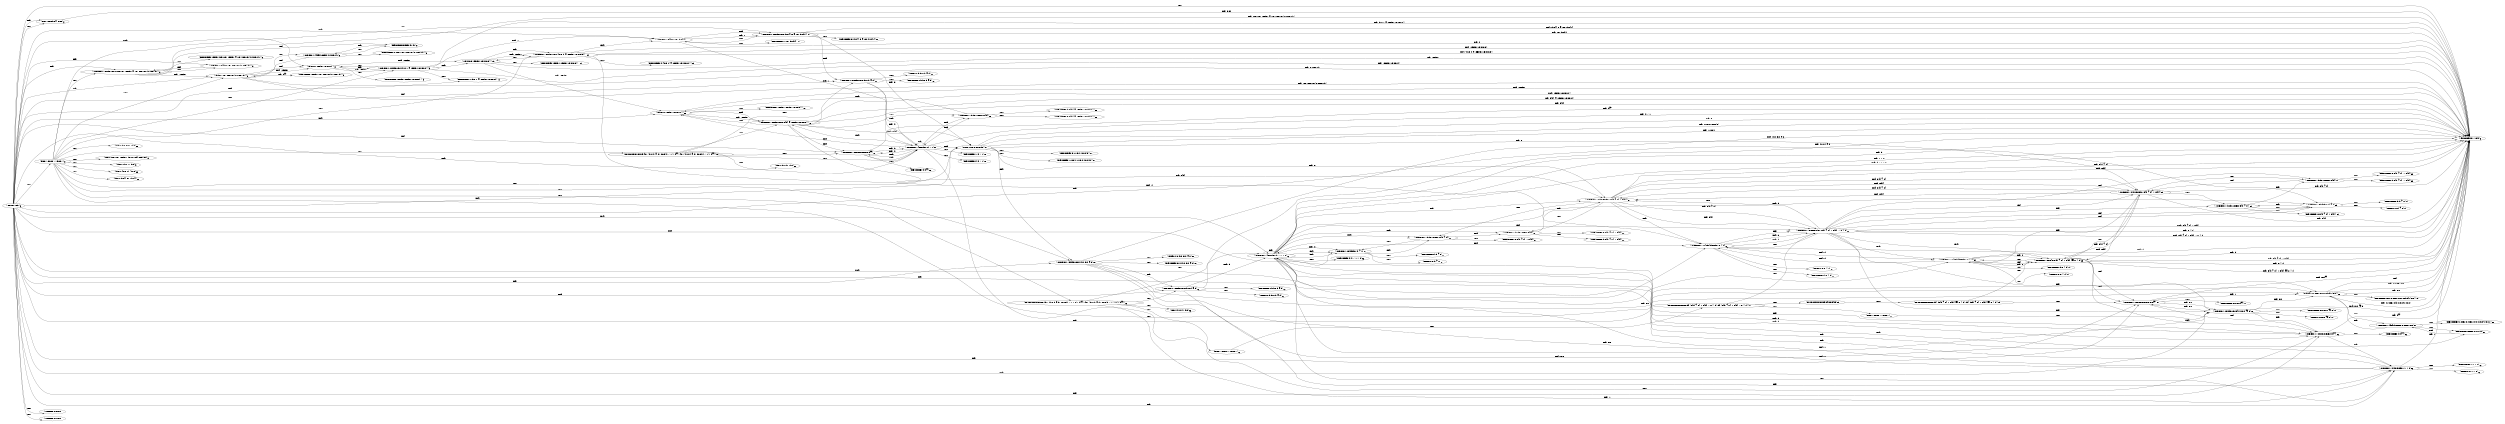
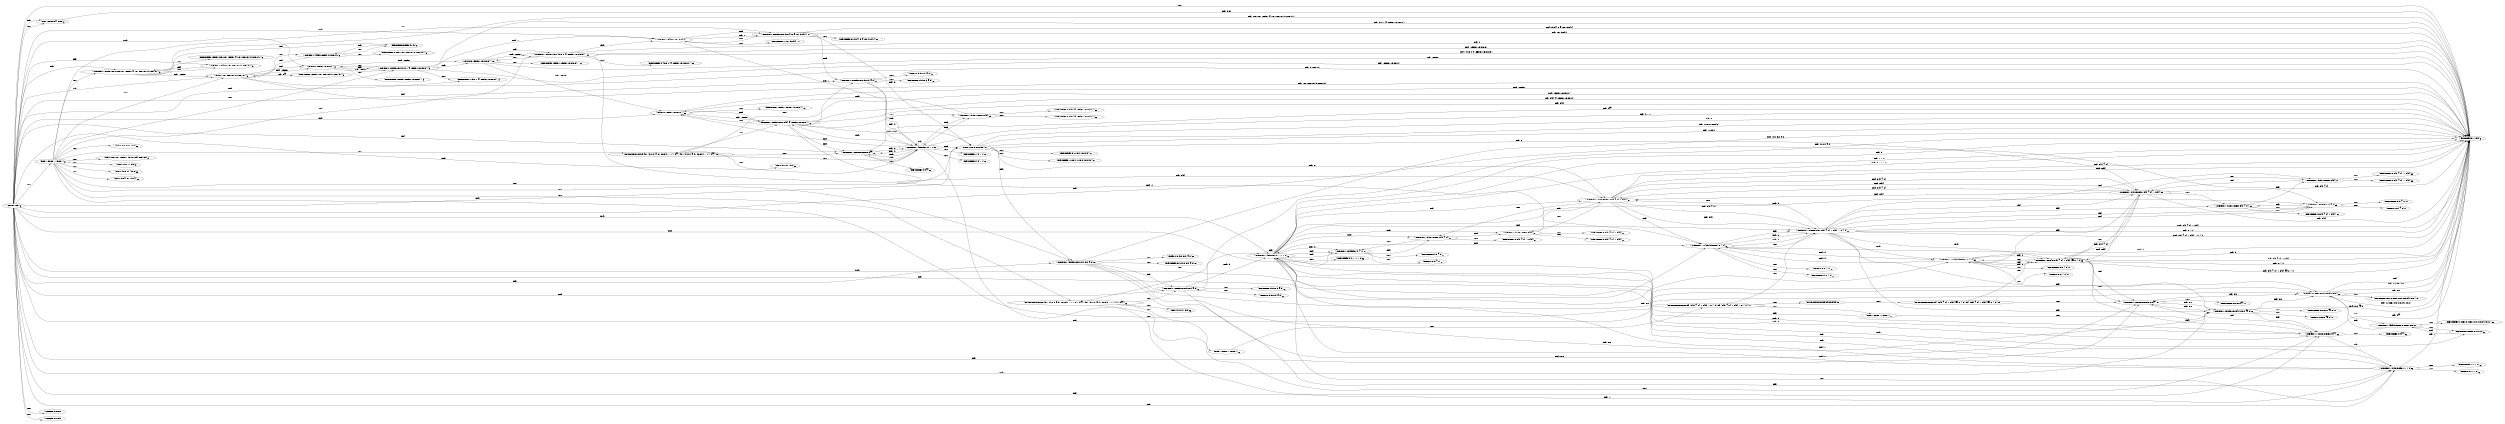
edge "(<operator>.postIncrement,ans++)" -> "(METHOD_RETURN,void)": removed, label "DDG: ans++"
edge "(<operator>.postIncrement,ans++)" -> "(println,System.out.println(ans))": label "DDG: n" -> "DDG: ans"
